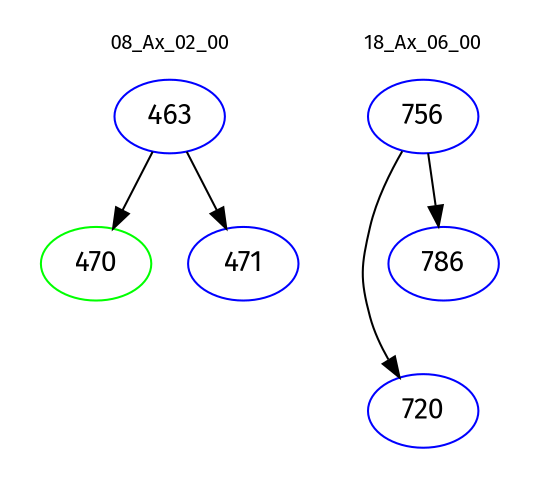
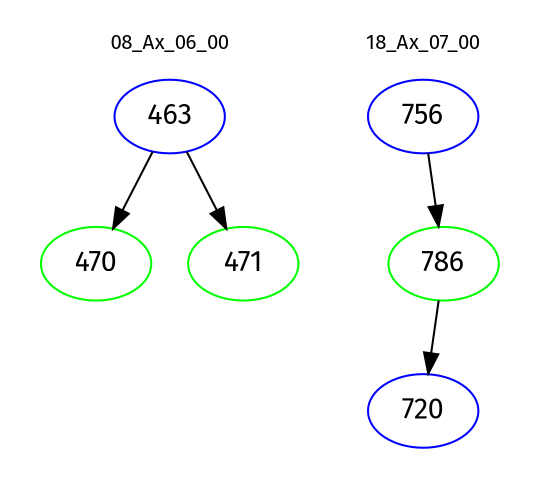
cluster "08_Ax_02_00": label "08_Ax_02_00" -> "08_Ax_06_00"
cluster "18_Ax_06_00": label "18_Ax_06_00" -> "18_Ax_07_00"
edge "756" -> "720": now "786" -> "720"
node "471": color blue -> green
node "786": color blue -> green
